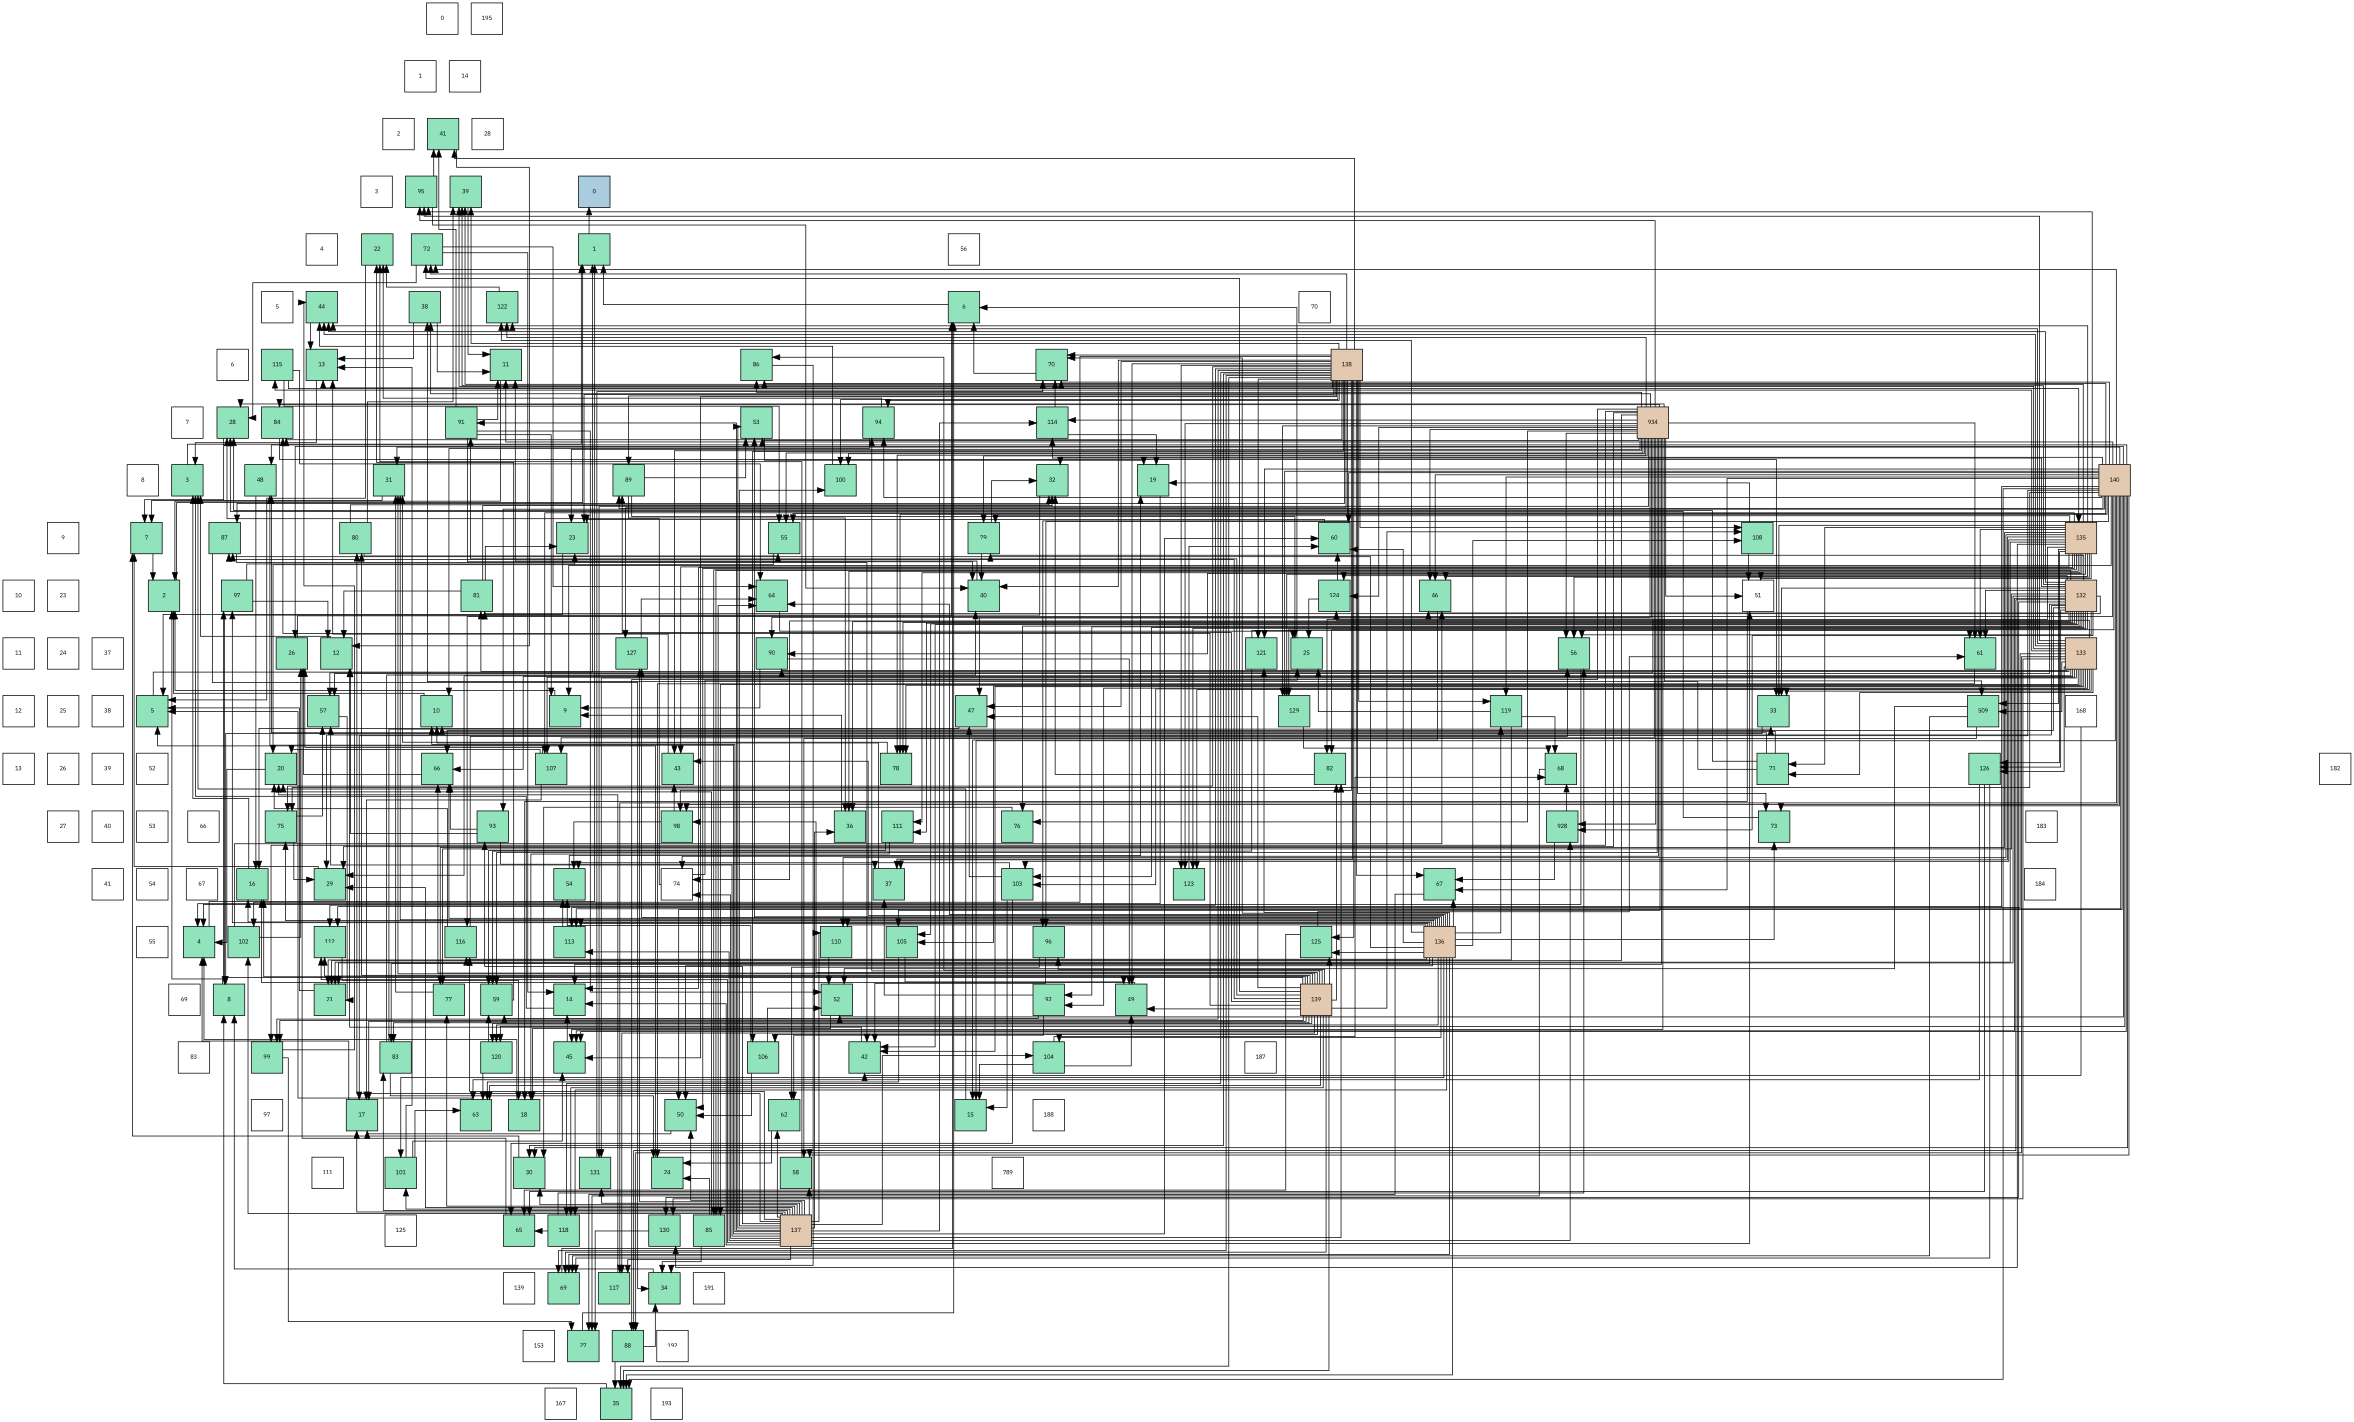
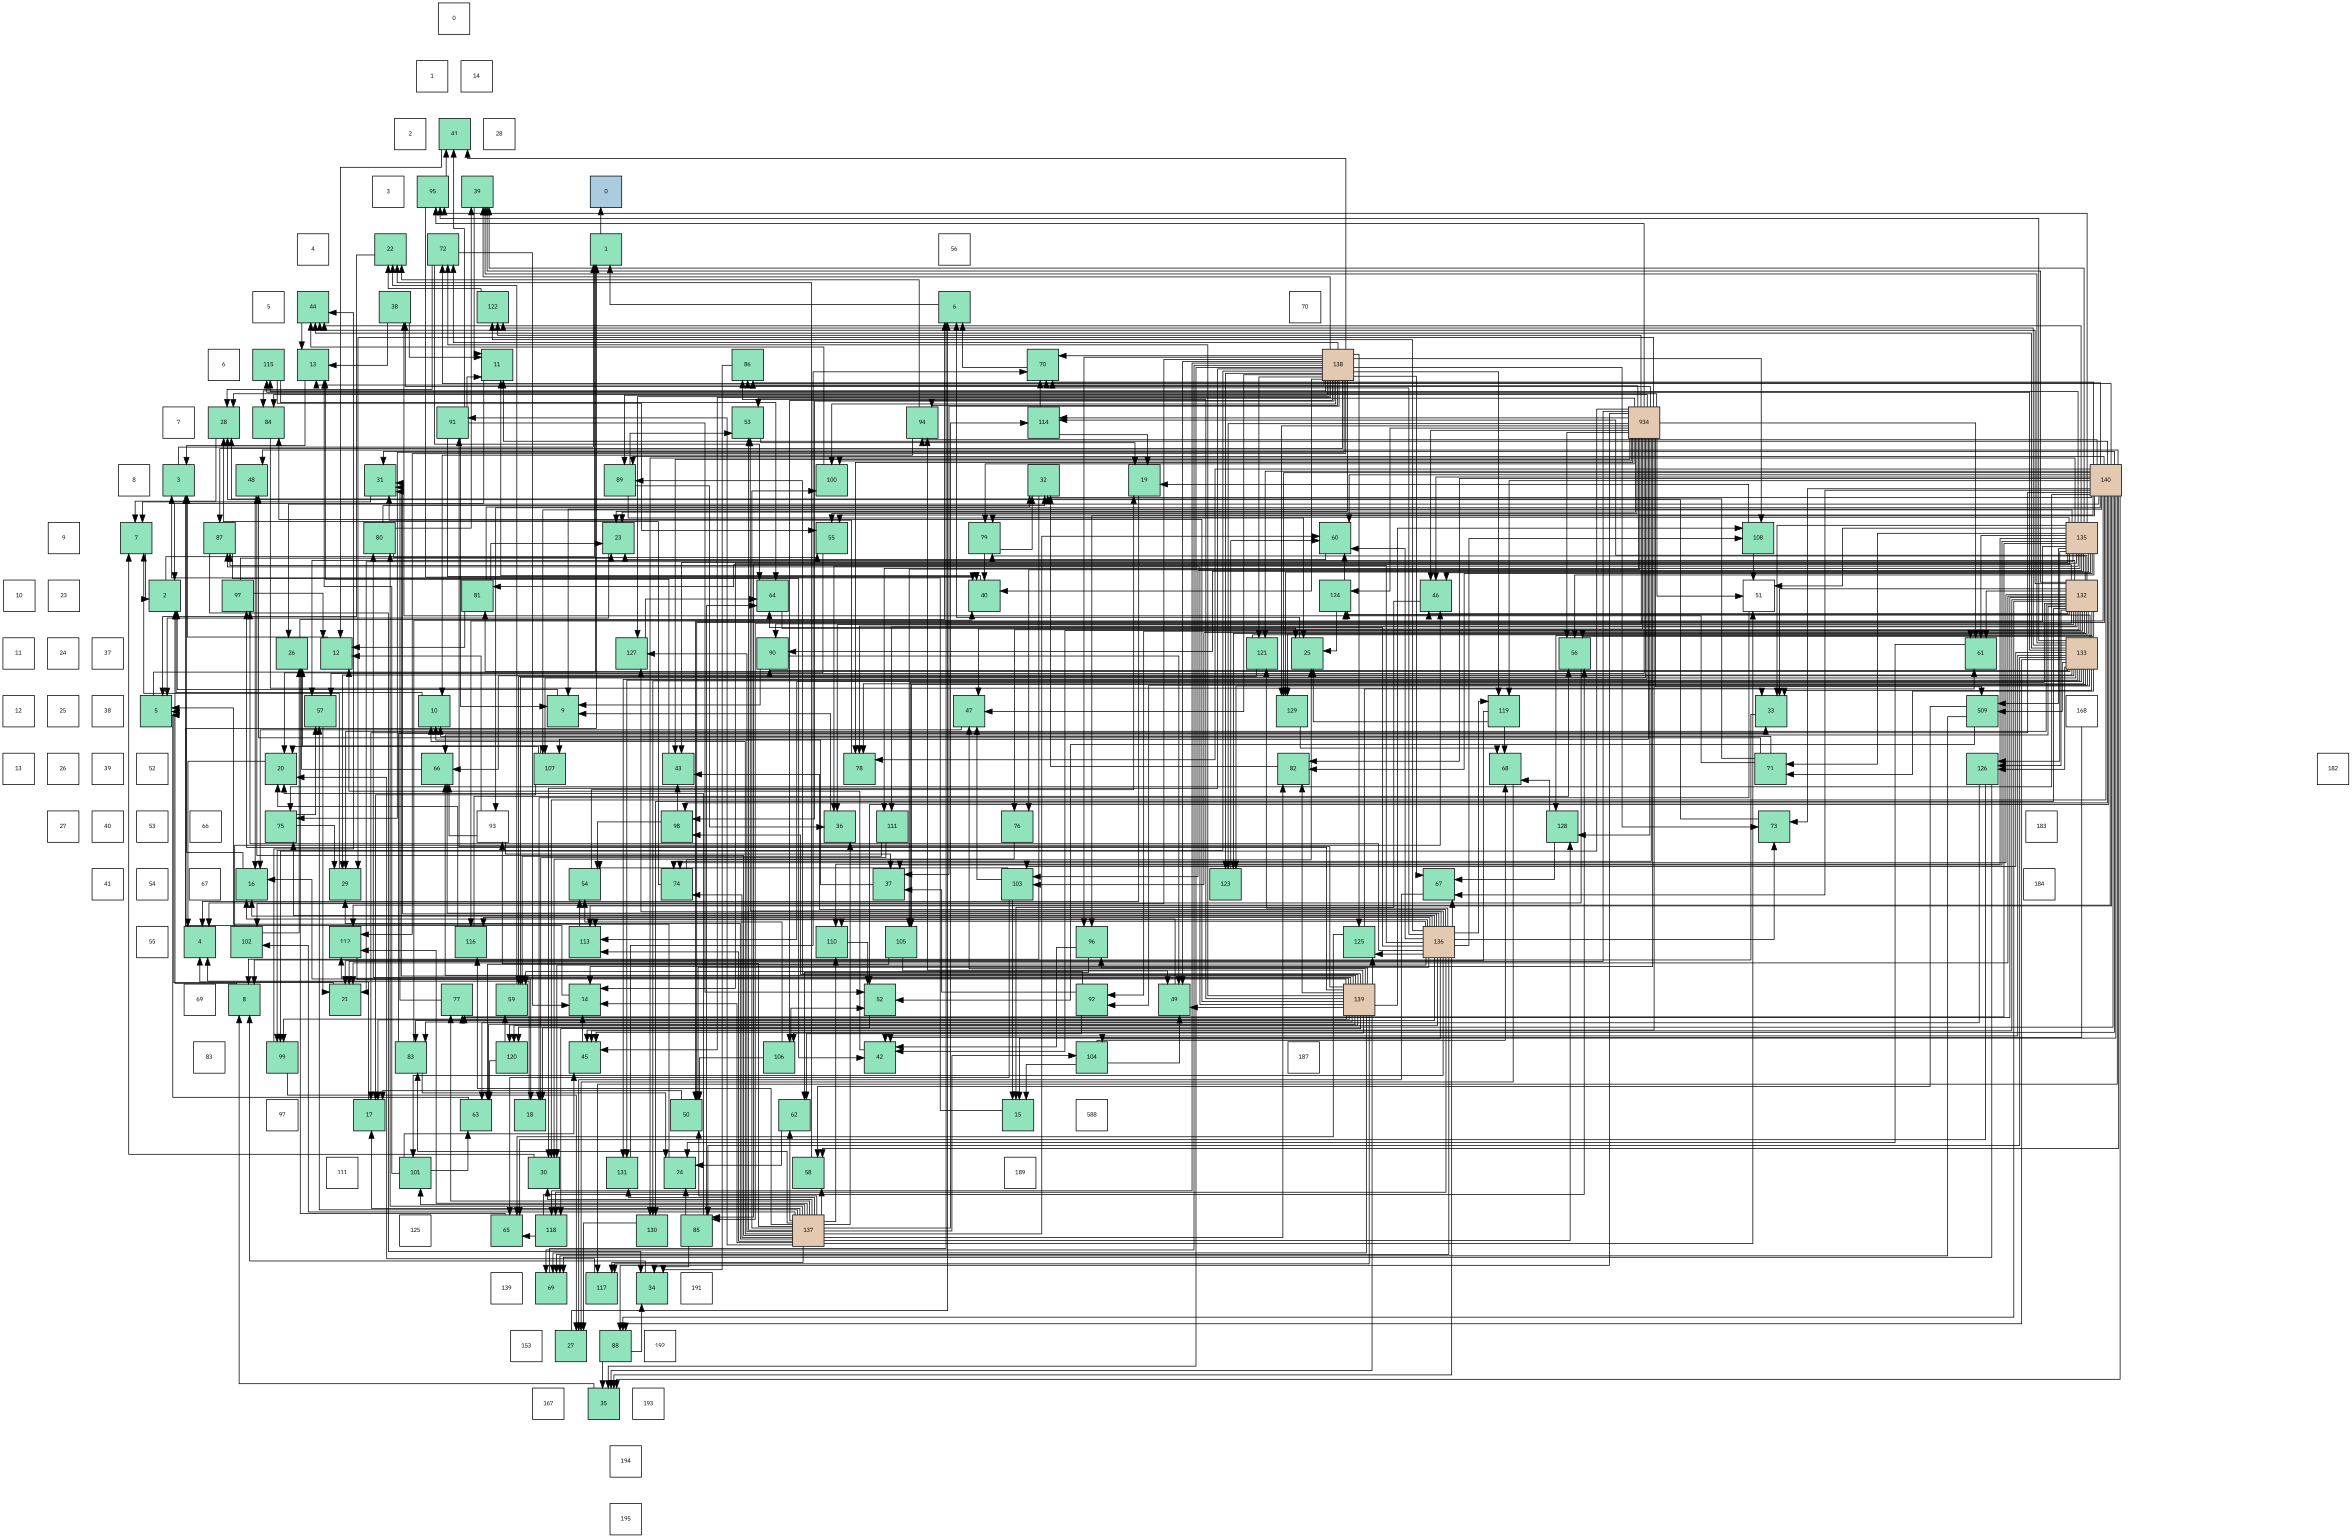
edge "115" -> "135": reversed
node "93": fillcolor #91e3bb -> #ffffff
node "928": label "928" -> "128"
node "74": fillcolor #ffffff -> #91e3bb
edge "136" -> "30": added
node "188": label "188" -> "588"
node "789": label "789" -> "189"
node "194": added
